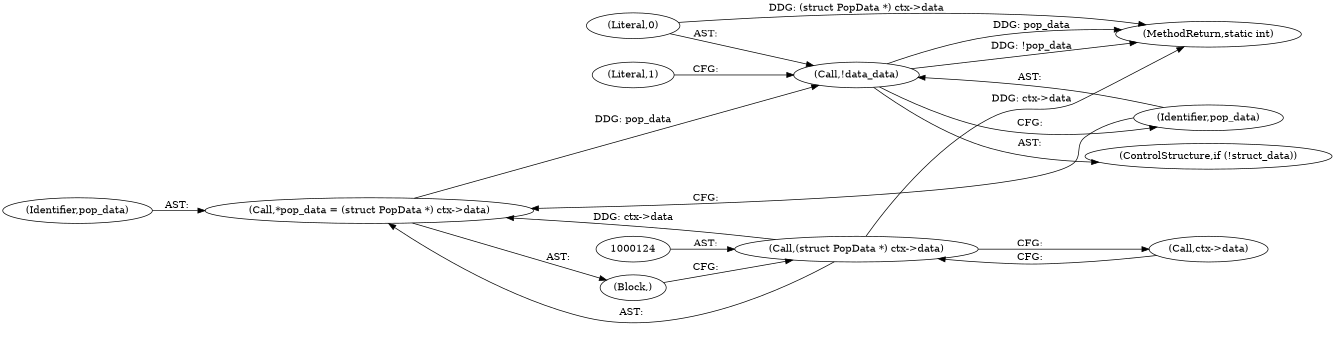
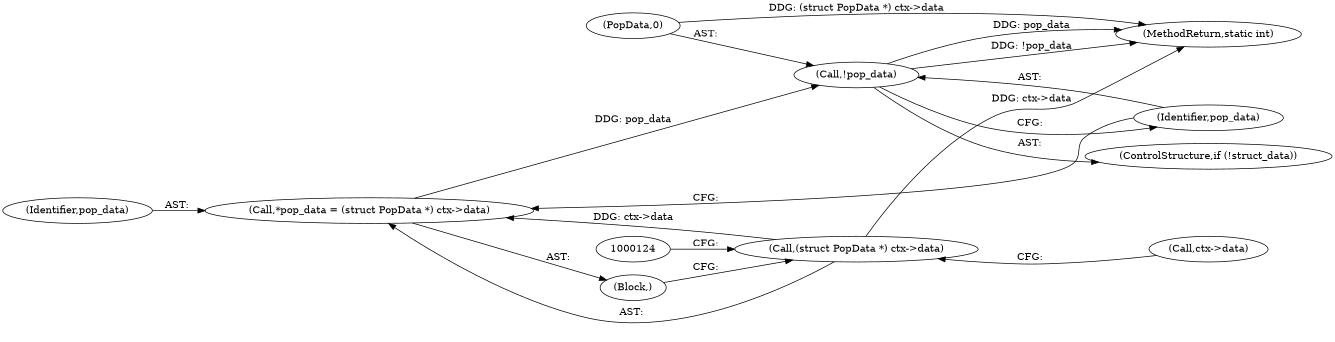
node "(Literal,0)": label "(Literal,0)" -> "(PopData,0)"
node "(Literal,1)": removed
node "(Call,!data_data)": label "(Call,!data_data)" -> "(Call,!pop_data)"
edge "1000124" -> "(Call,(struct PopData *) ctx->data)": label "AST: " -> "CFG: "
edge "(Call,(struct PopData *) ctx->data)" -> "(Call,ctx->data)": removed, label "CFG:"
